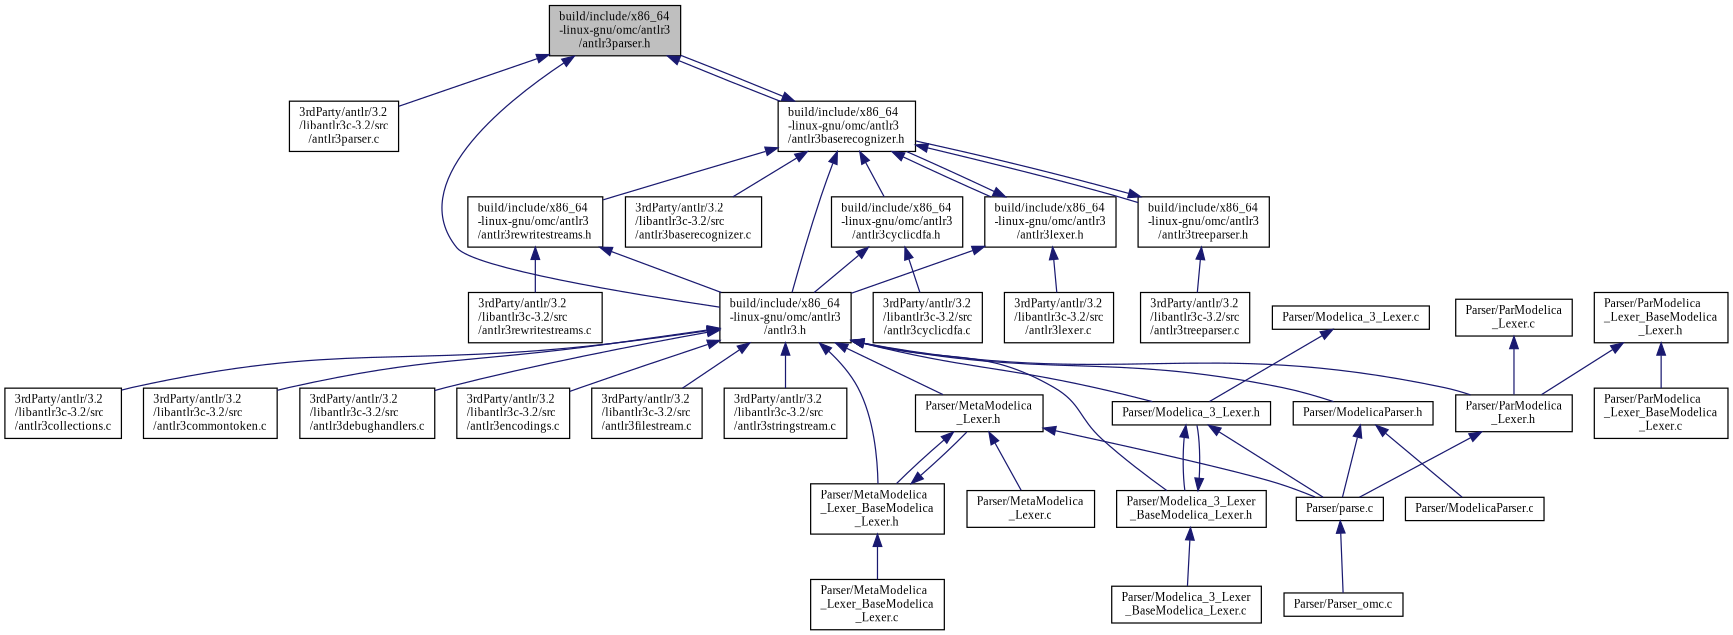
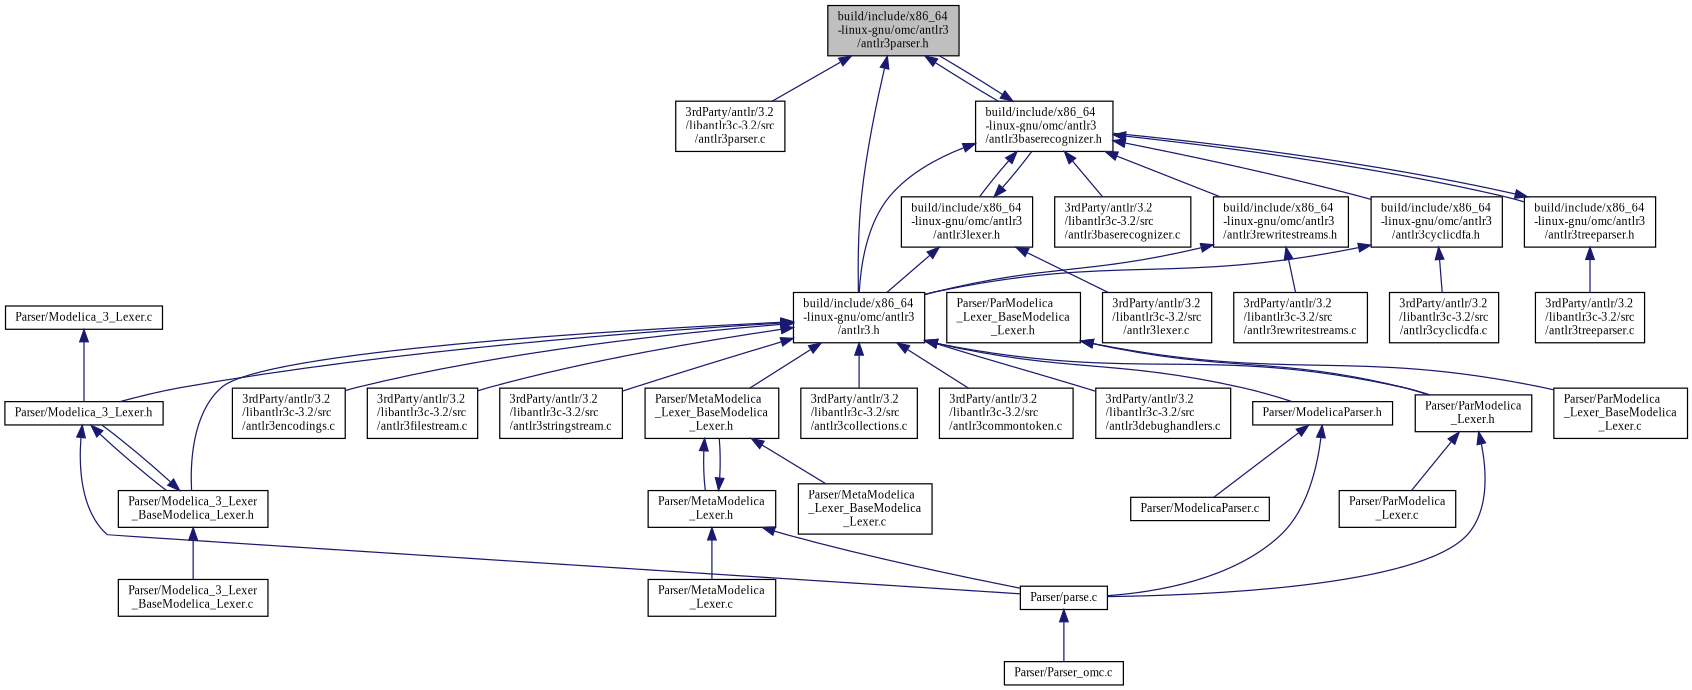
edge "Parser/MetaModelica _Lexer.h" -> "build/include/x86_64 -linux-gnu/omc/antlr3 /antlr3.h": removed
edge "Parser/ParModelica _Lexer.h" -> "Parser/ParModelica _Lexer.c": reversed
